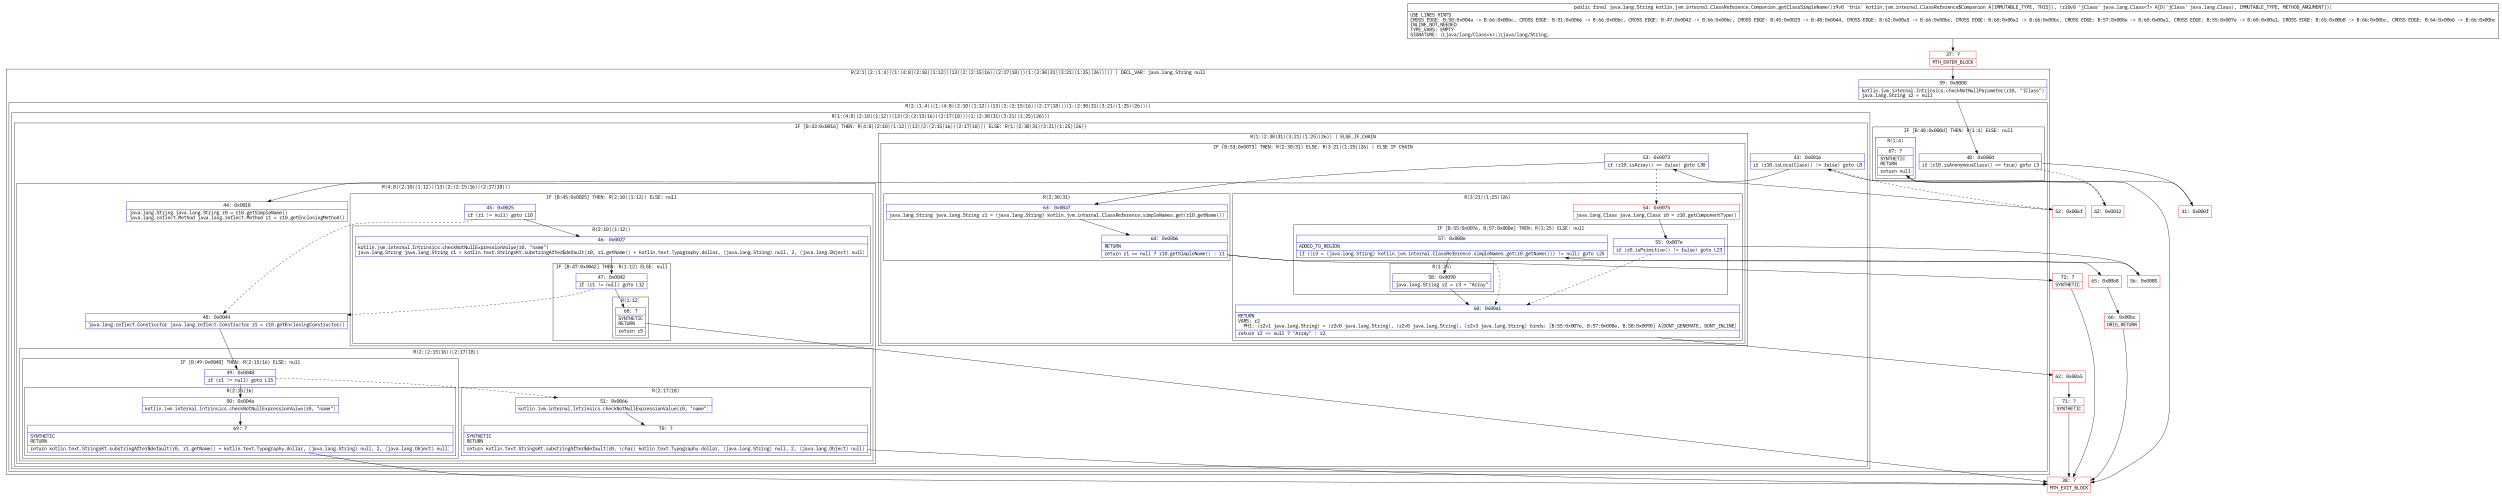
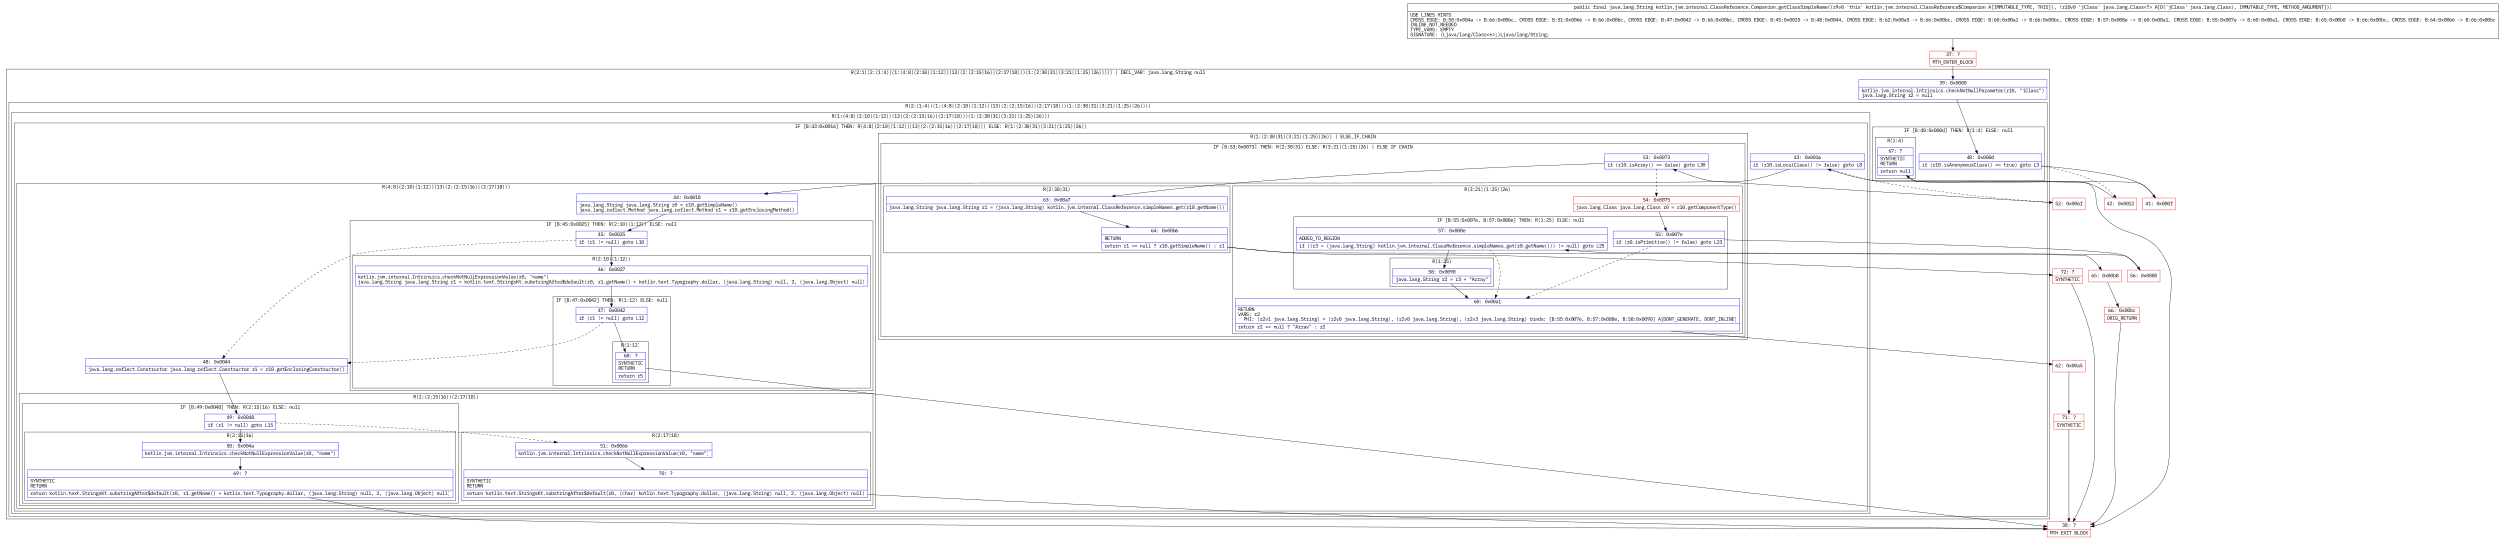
edge "44: 0x0018" -> "45: 0x0025": added
